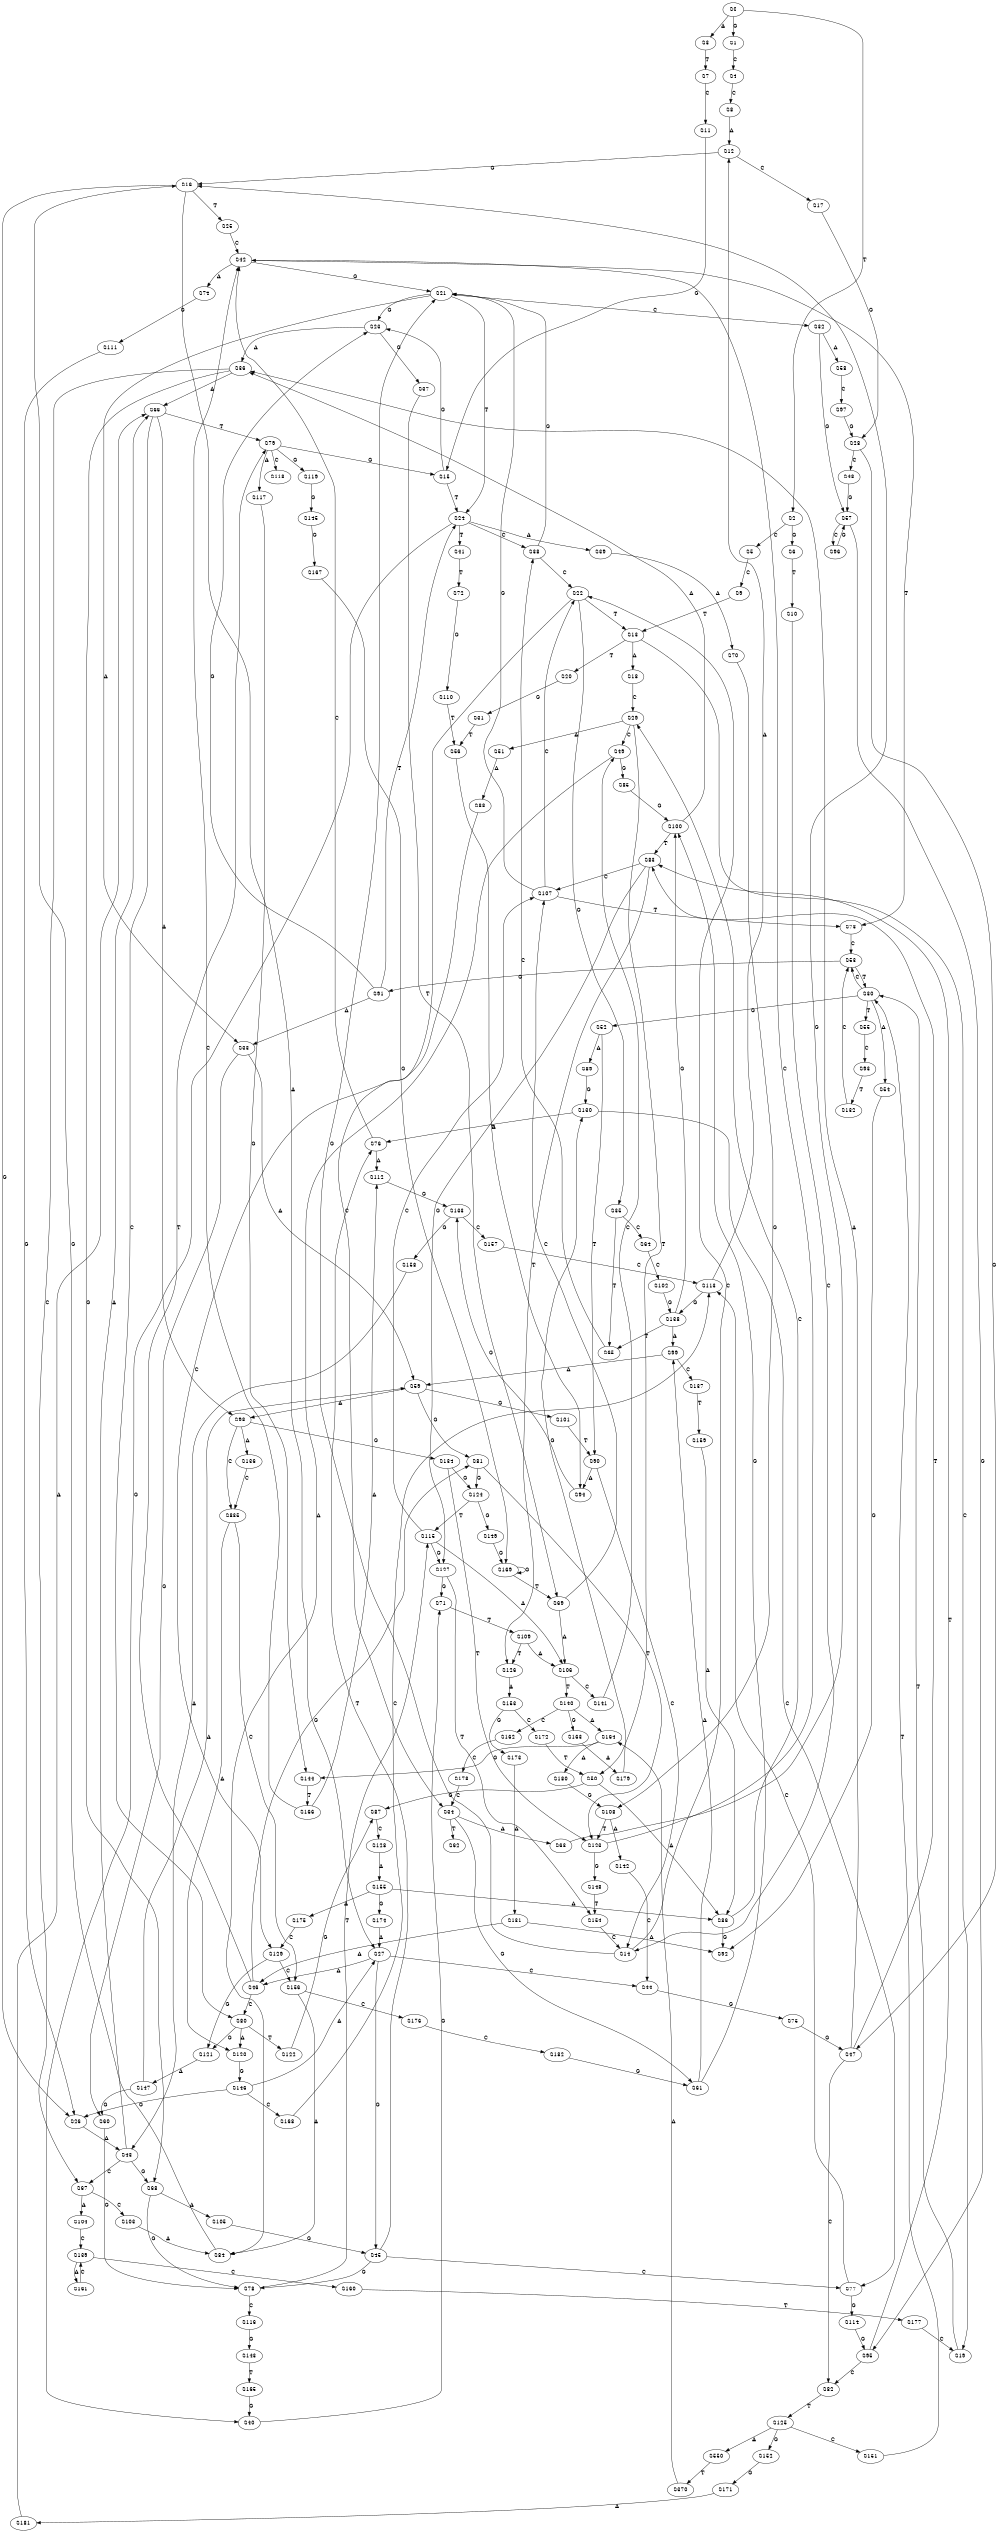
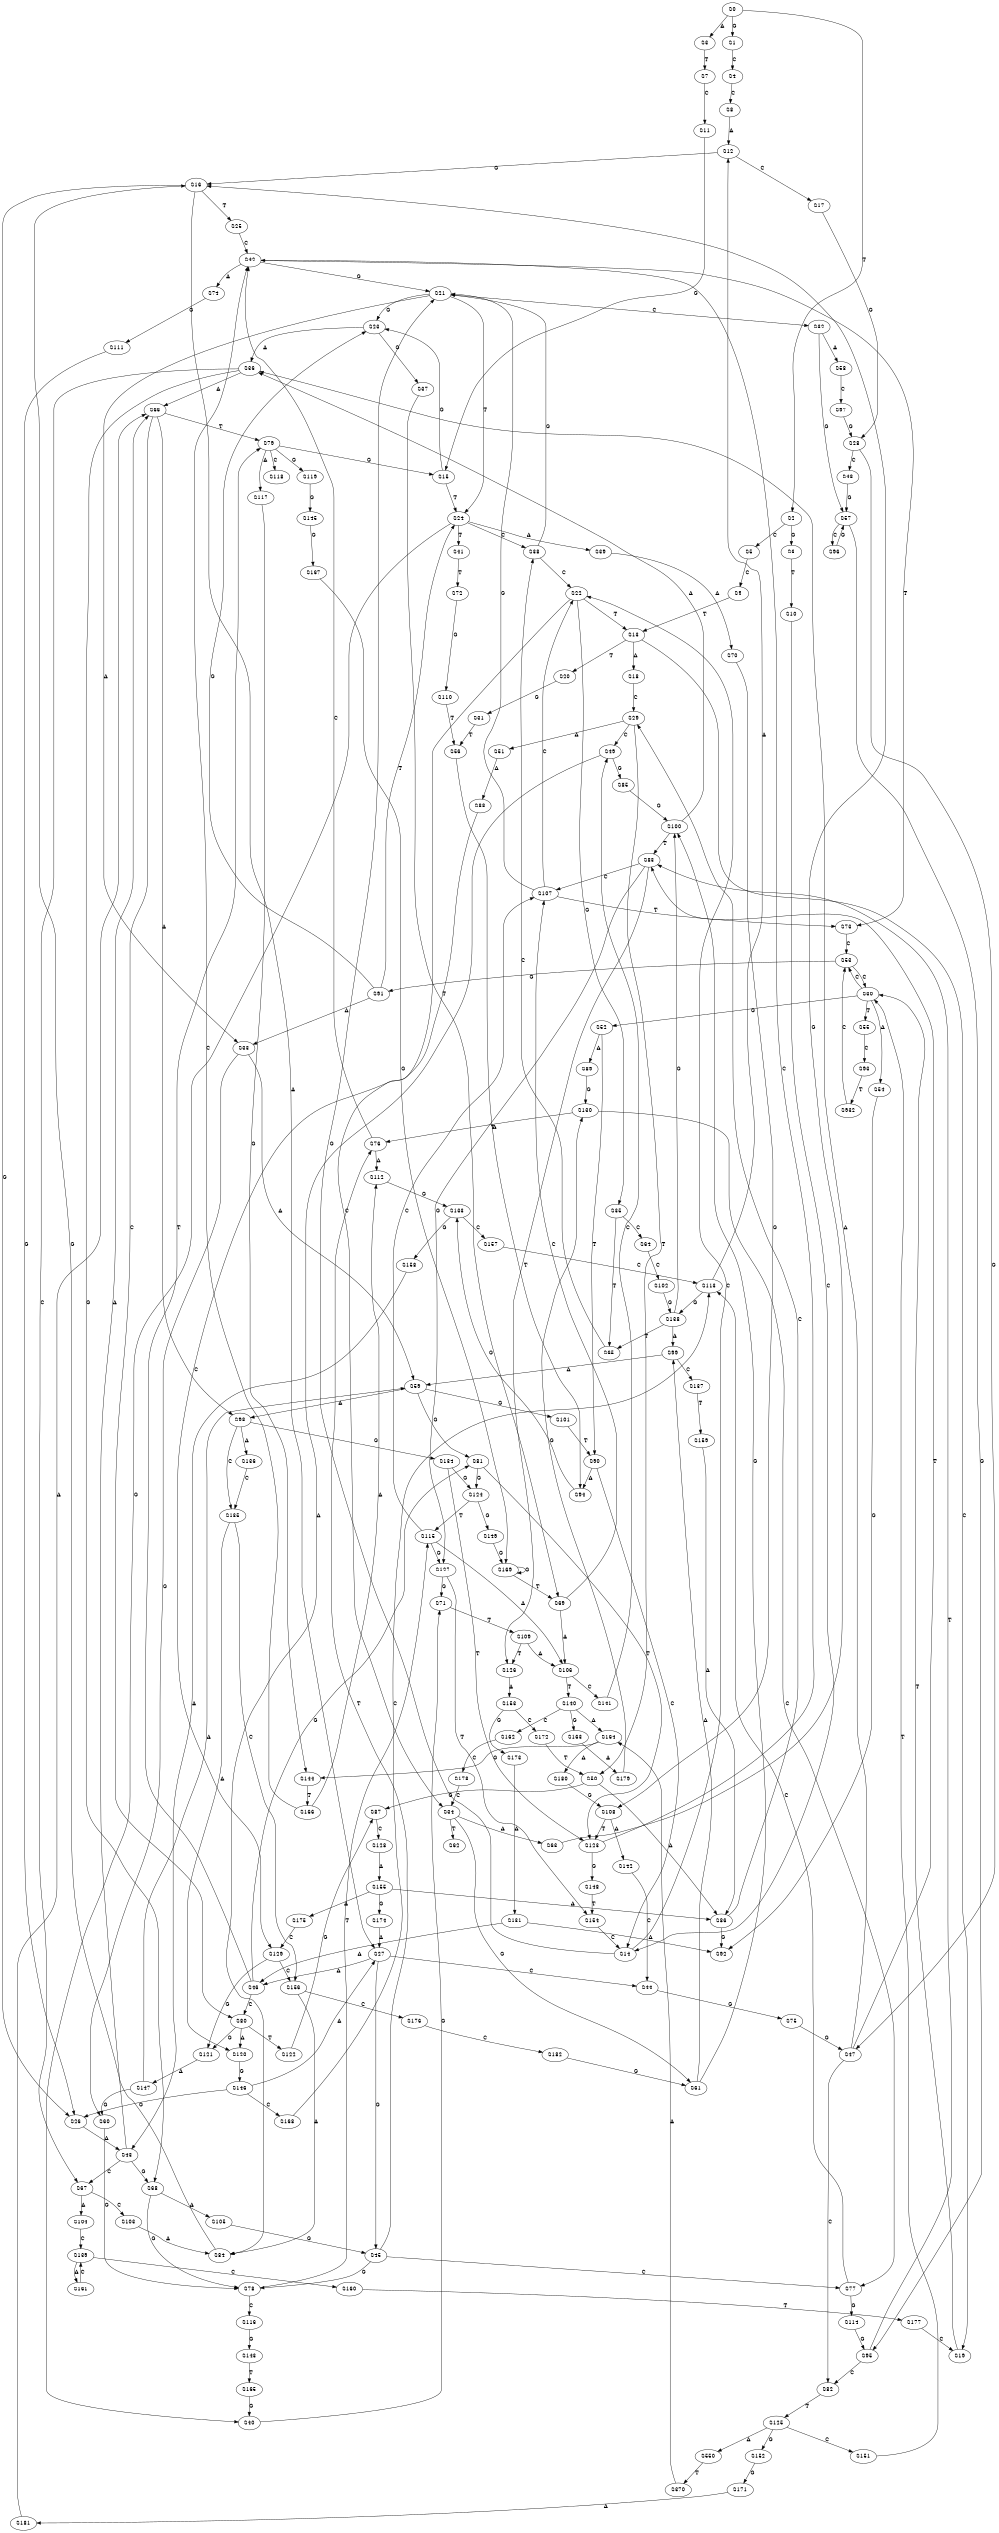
edge "S53" -> "S30": label "T" -> "C"
node "S132": label "S132" -> "S932"
node "S835": label "S835" -> "S135"
